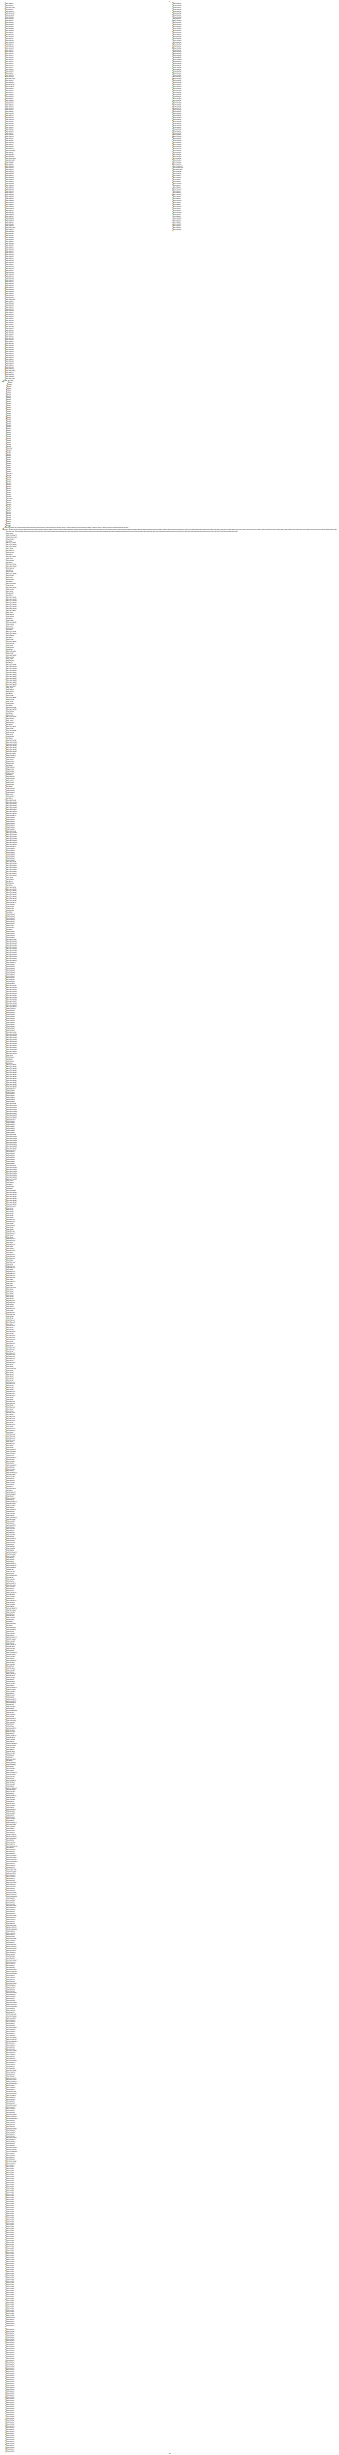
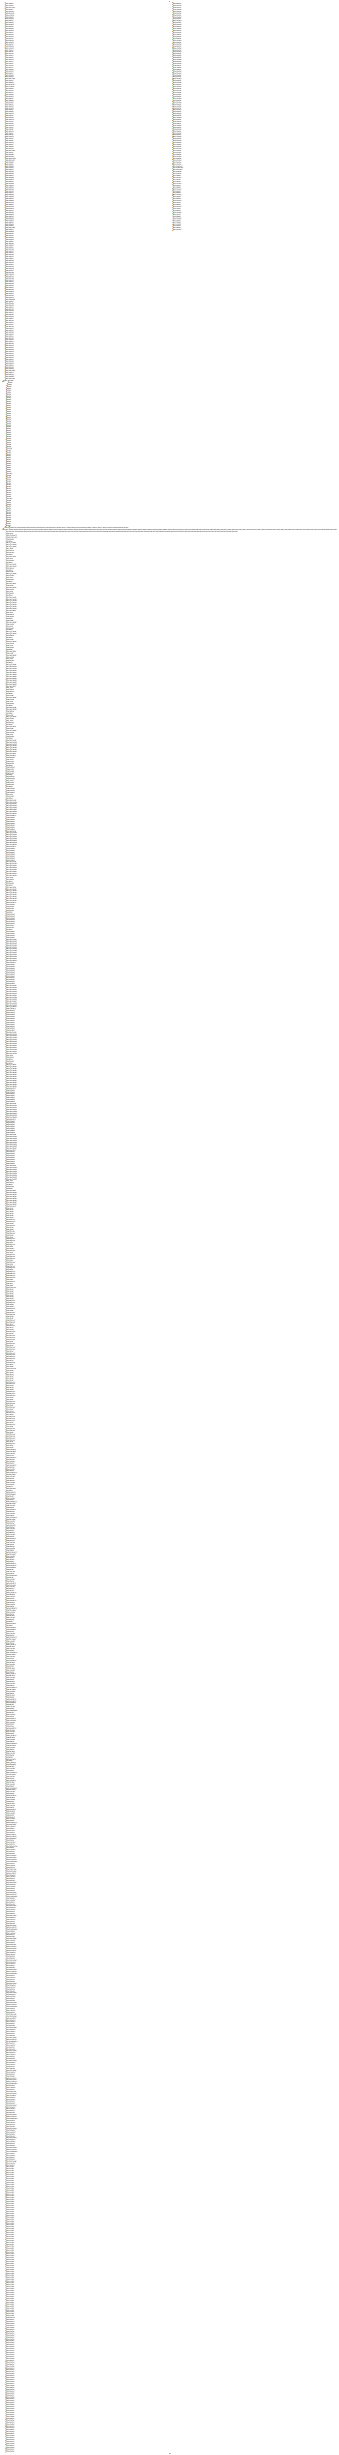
edge "l932" -> "l933": added, label "[(assign binary_1261 (bvor binary_1259 binary_1260))]"
